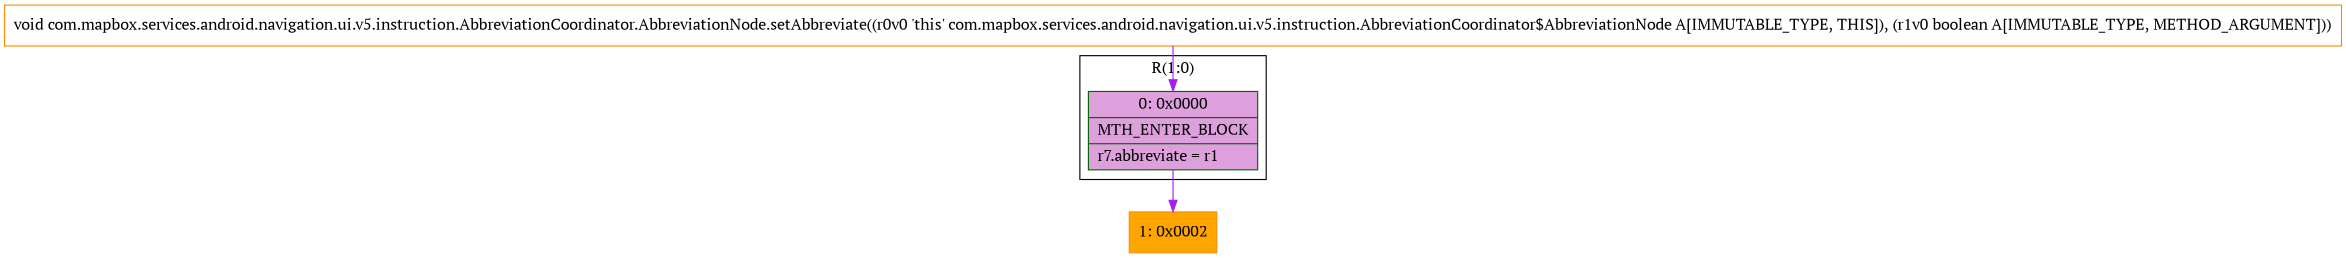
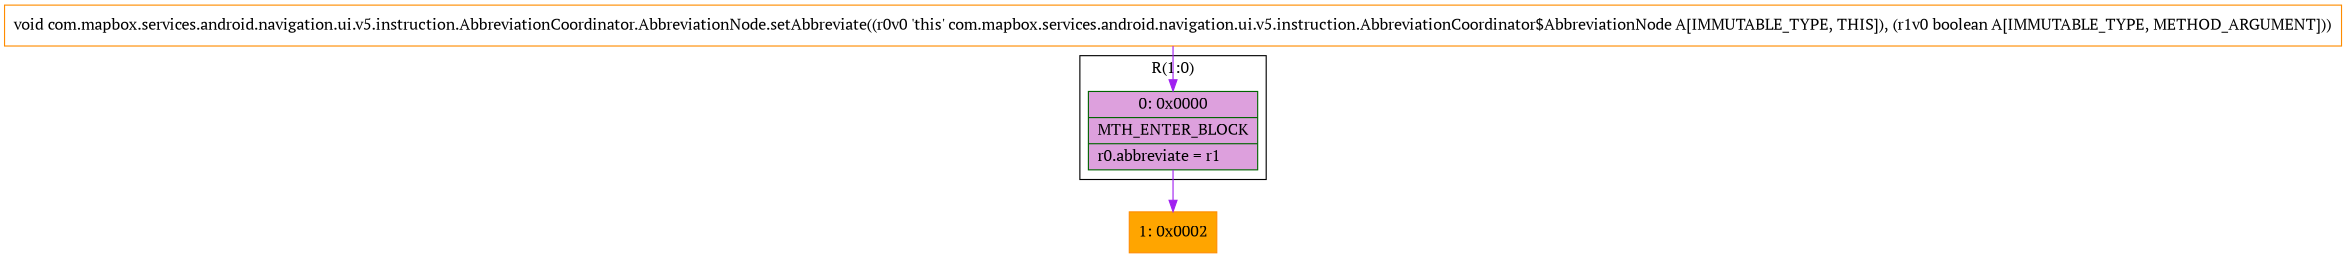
node "0: 0x0000": text "r7.abbreviate = r1" -> "r0.abbreviate = r1"
